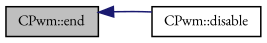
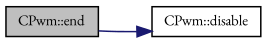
edge "CPwm::disable" -> "CPwm::end": reversed
